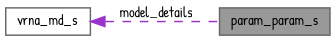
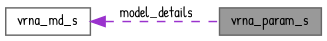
node "param_param_s": label "param_param_s" -> "vrna_param_s"
